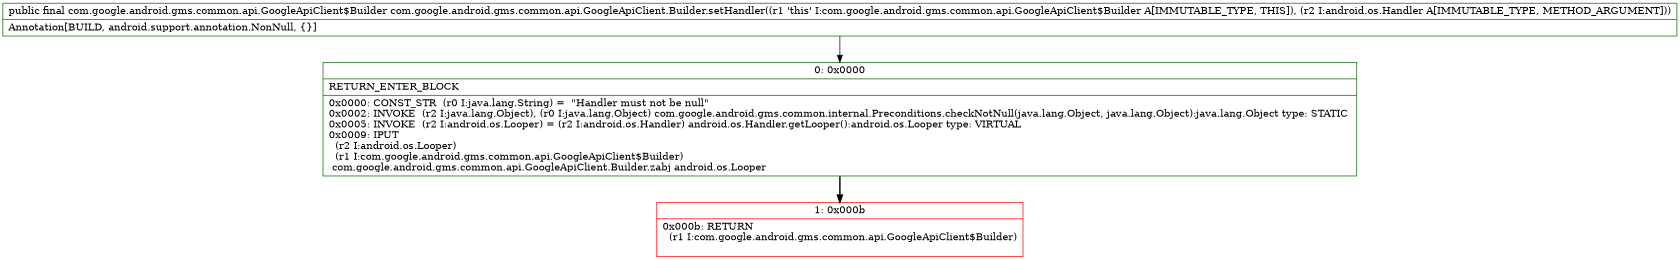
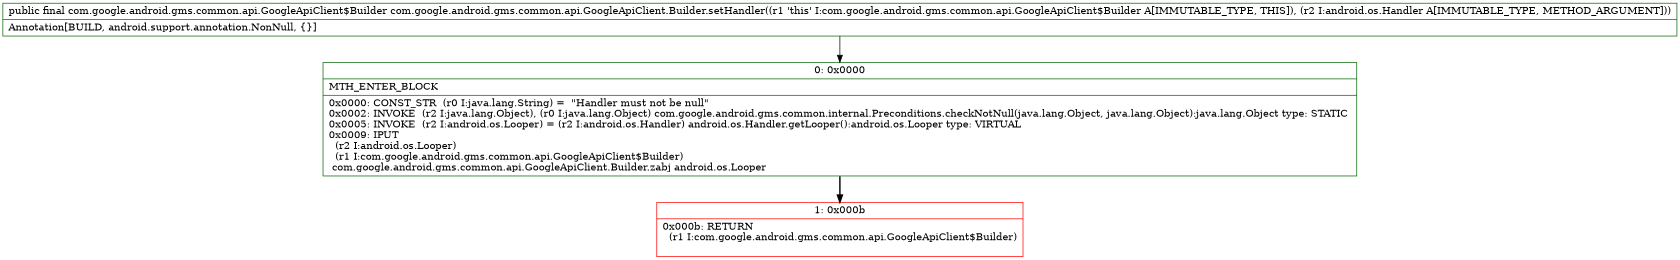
node "0: 0x0000": text "RETURN_ENTER_BLOCK" -> "MTH_ENTER_BLOCK"
